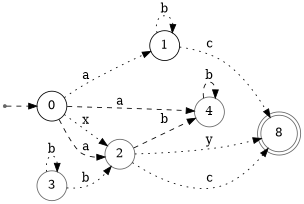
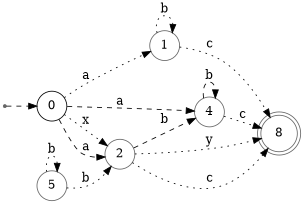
node "1": color black -> gray40
edge "4" -> "8": added, label "c"
node "3": label "3" -> "5"
